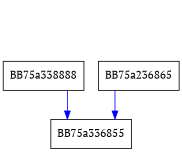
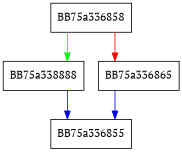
node "BB75a336858": added
node "BB75a236865": label "BB75a236865" -> "BB75a336865"
